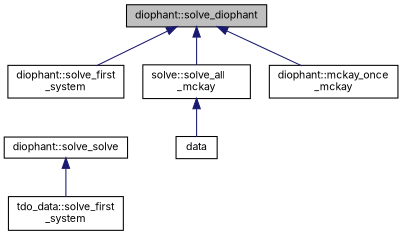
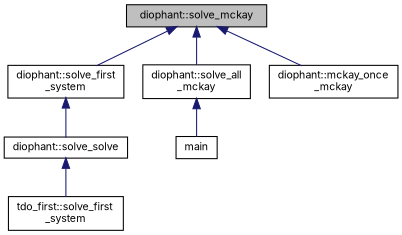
node "diophant::solve_diophant": label "diophant::solve_diophant" -> "diophant::solve_mckay"
node "solve::solve_all _mckay": label "solve::solve_all _mckay" -> "diophant::solve_all _mckay"
edge "diophant::solve_solve" -> "diophant::solve_first _system": added
node "data": label "data" -> "main"
node "tdo_data::solve_first _system": label "tdo_data::solve_first _system" -> "tdo_first::solve_first _system"
